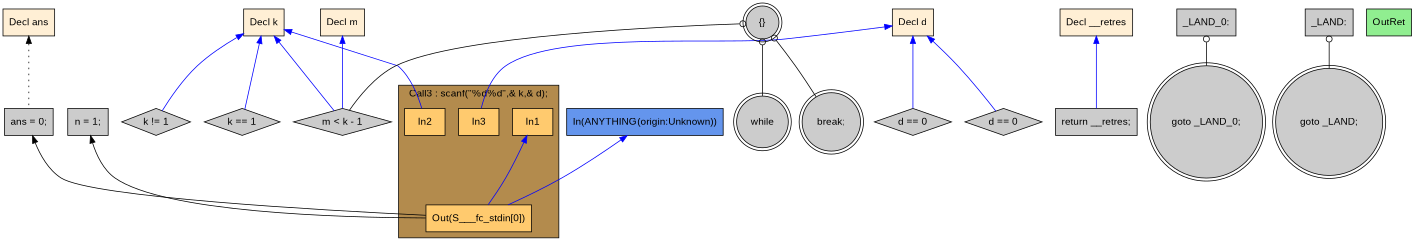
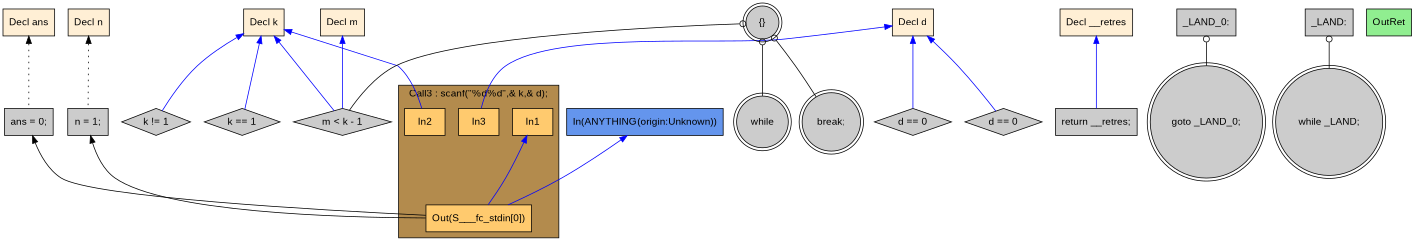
node "Decl n": added
node "goto _LAND;": label "goto _LAND;" -> "while _LAND;"
